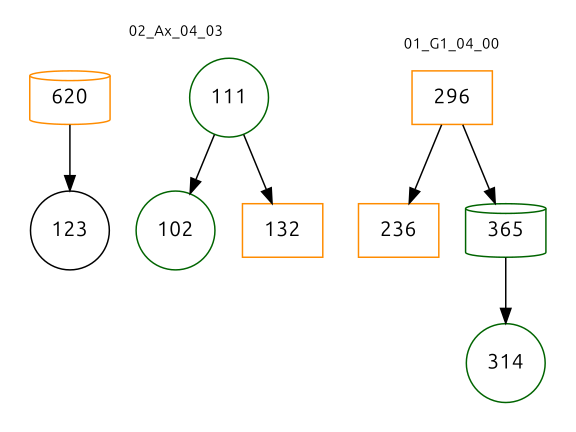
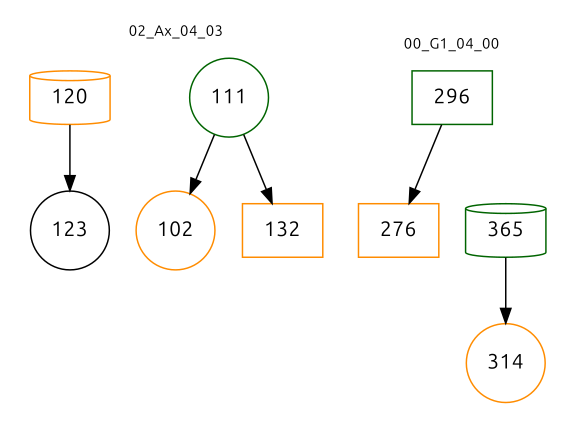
cluster "01_G1_04_00": label "01_G1_04_00" -> "00_G1_04_00"
node "620": label "620" -> "120"
node "296": color darkorange -> darkgreen
edge "296" -> "365": removed
node "102": color darkgreen -> darkorange
node "236": label "236" -> "276"
node "314": color darkgreen -> darkorange
